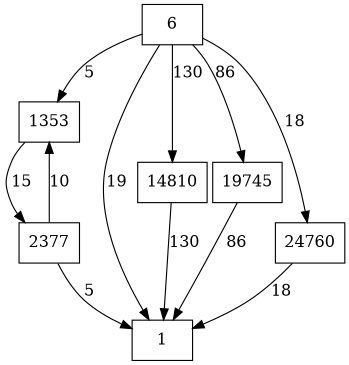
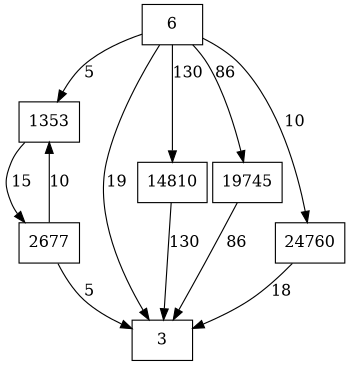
edge "6" -> "24760": label "18" -> "10"
node "2377": label "2377" -> "2677"
node "1": label "1" -> "3"
